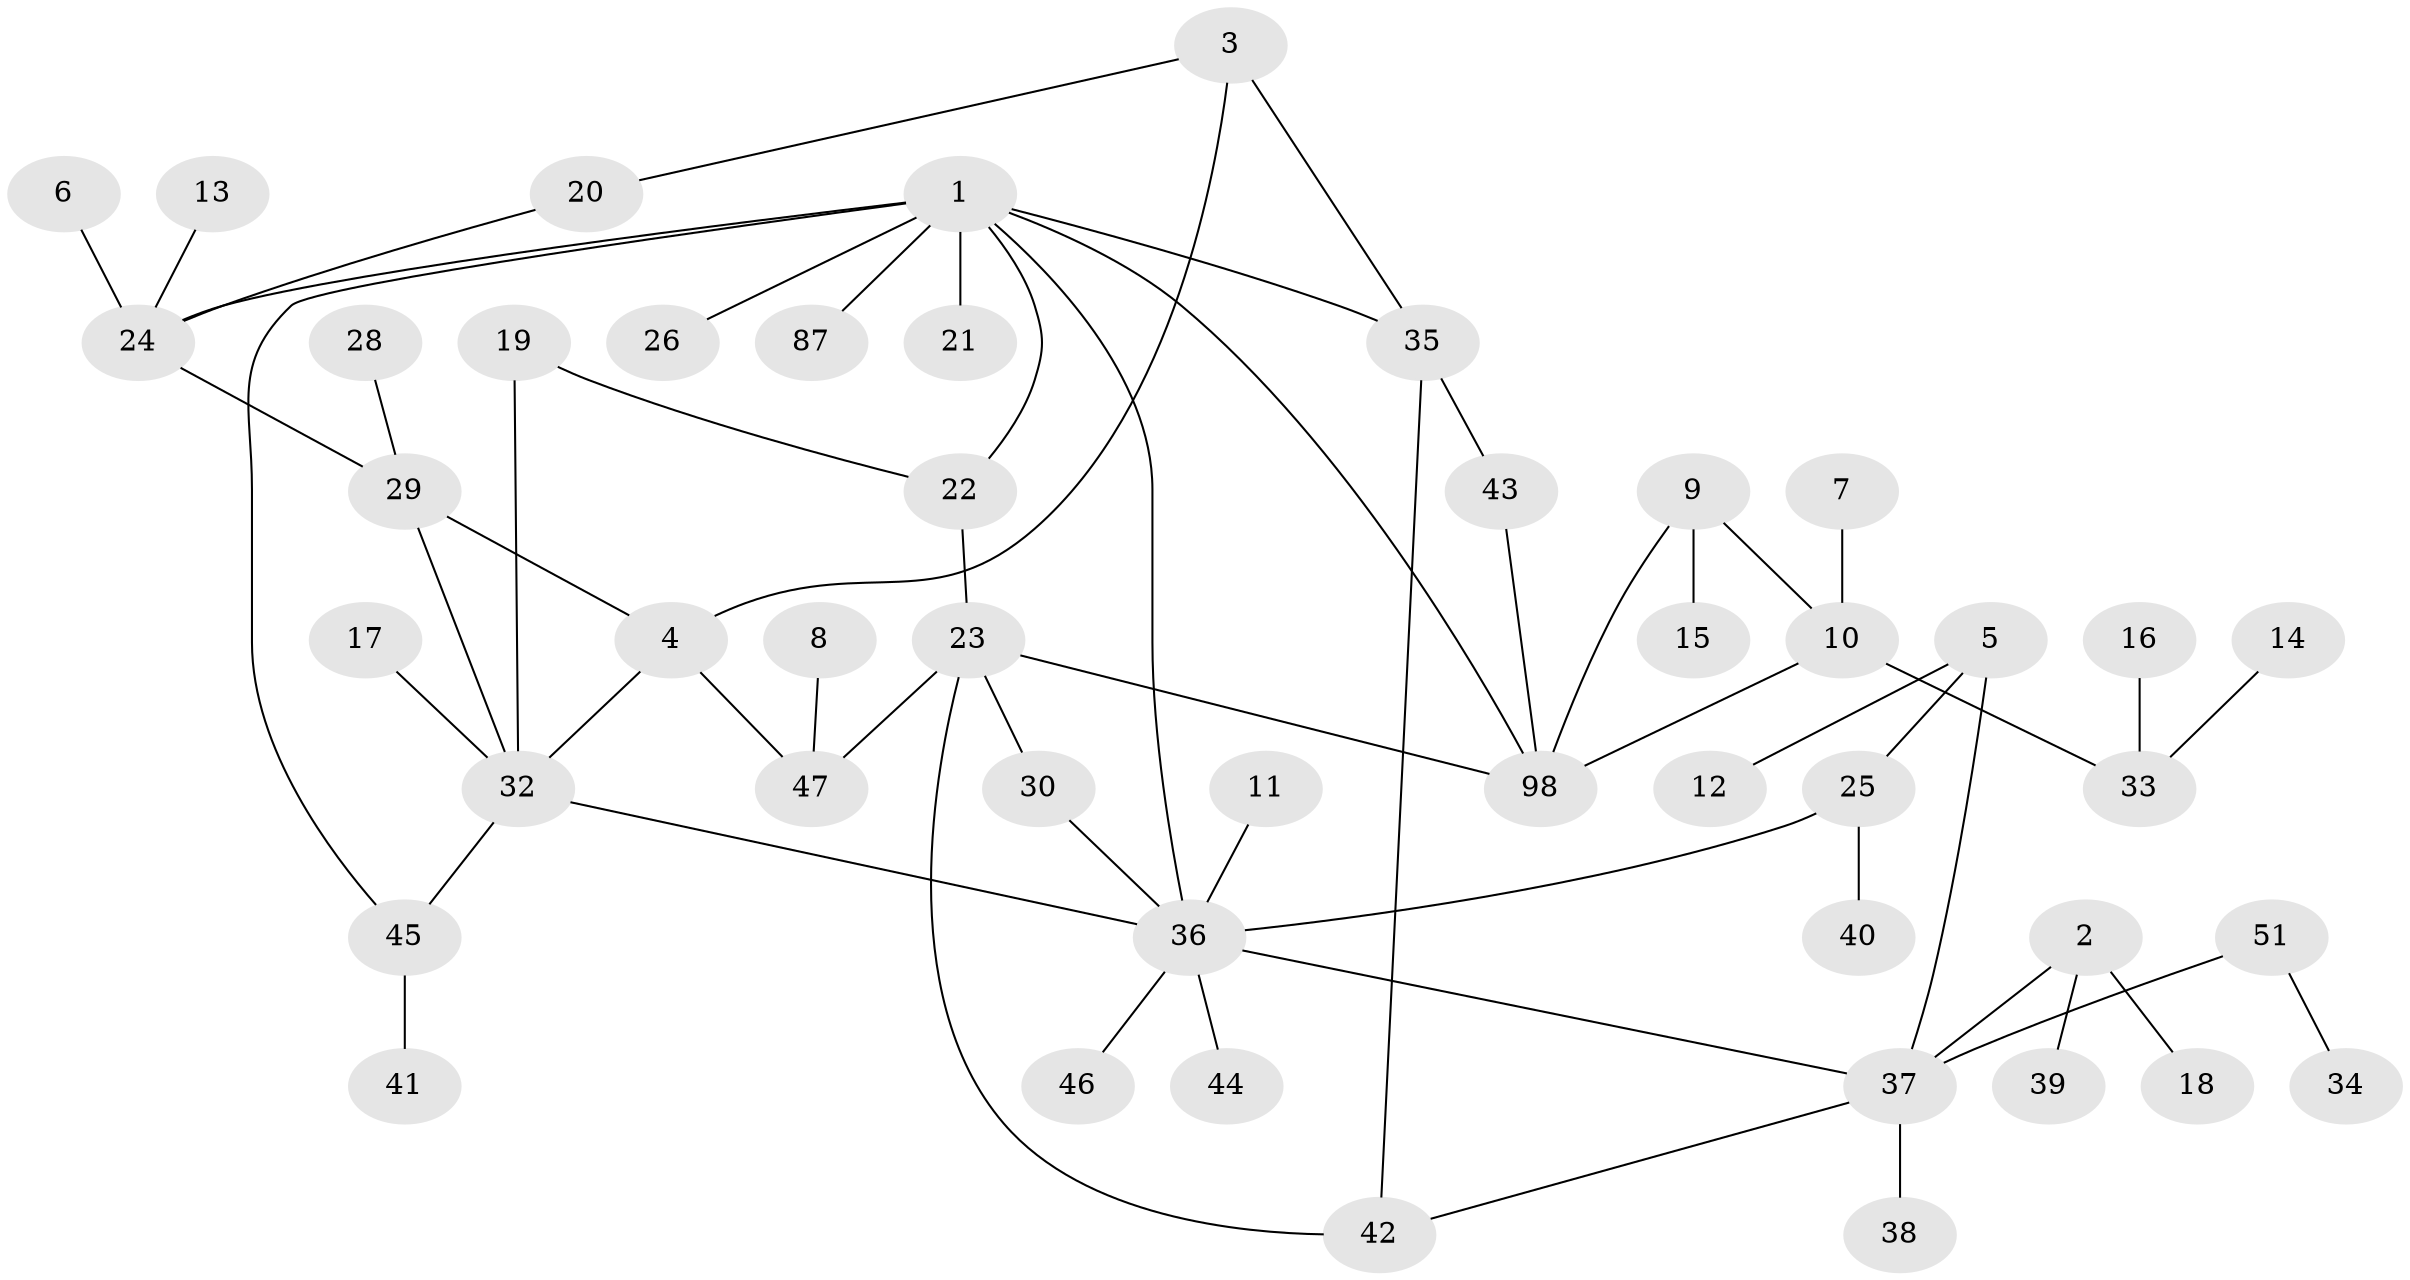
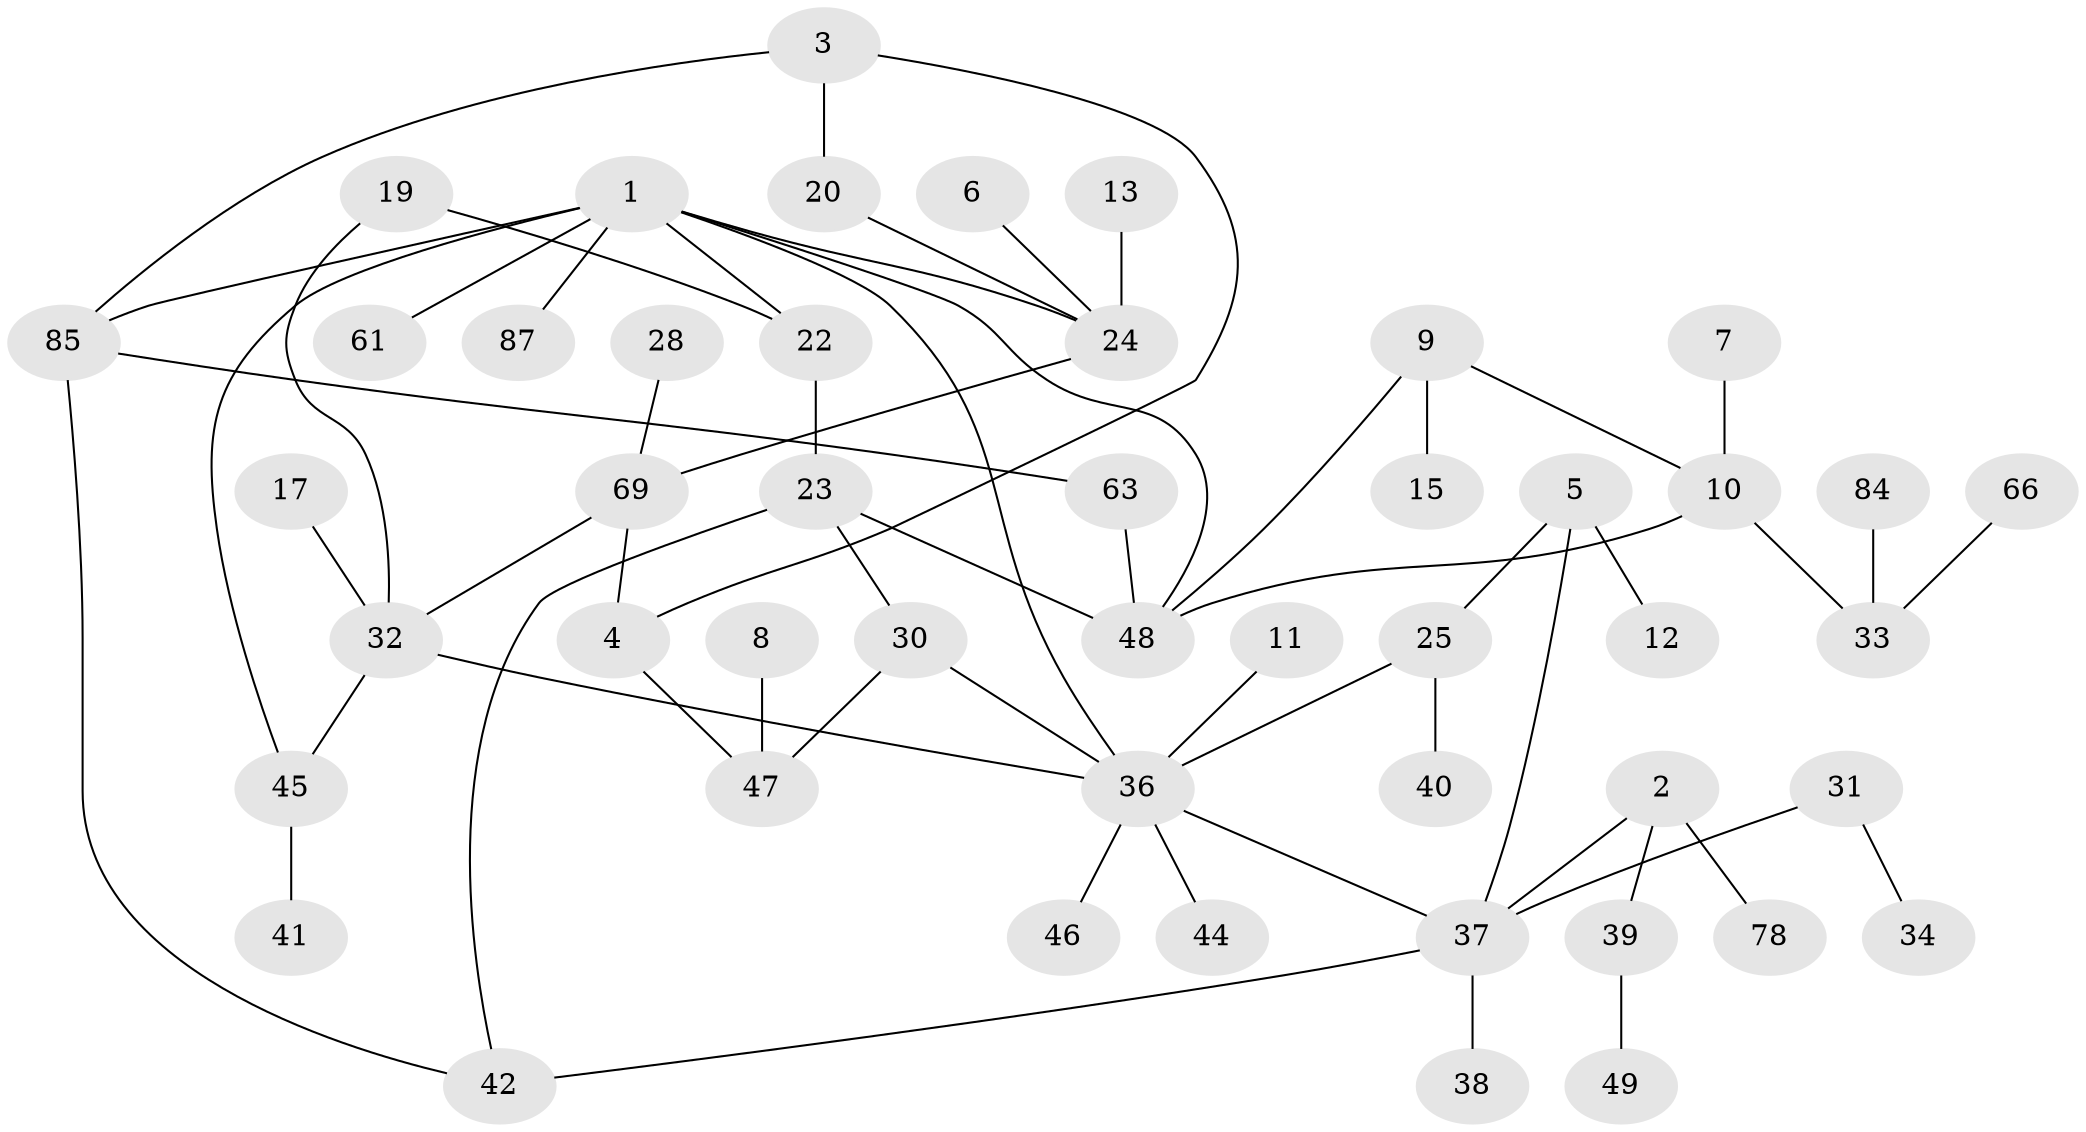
node "26": removed
node "21": label "21" -> "61"
node "35": label "35" -> "85"
node "29": label "29" -> "69"
node "43": label "43" -> "63"
node "16": label "16" -> "66"
node "14": label "14" -> "84"
edge "4" -- "32": removed
edge "23" -- "47": now "30" -- "47"
node "98": label "98" -> "48"
node "51": label "51" -> "31"
node "49": added
node "18": label "18" -> "78"
